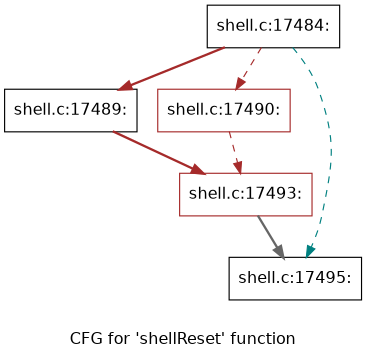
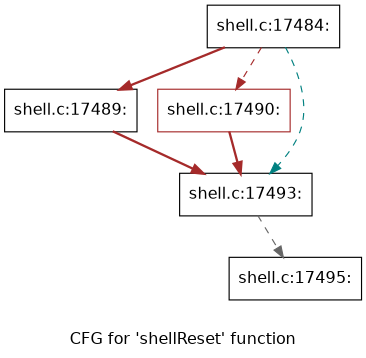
edge "shell.c:17484:" -> "shell.c:17495:": now "shell.c:17484:" -> "shell.c:17493:"
edge "shell.c:17490:" -> "shell.c:17493:": style dashed -> bold
node "shell.c:17493:": color brown -> black
edge "shell.c:17493:" -> "shell.c:17495:": style bold -> dashed
